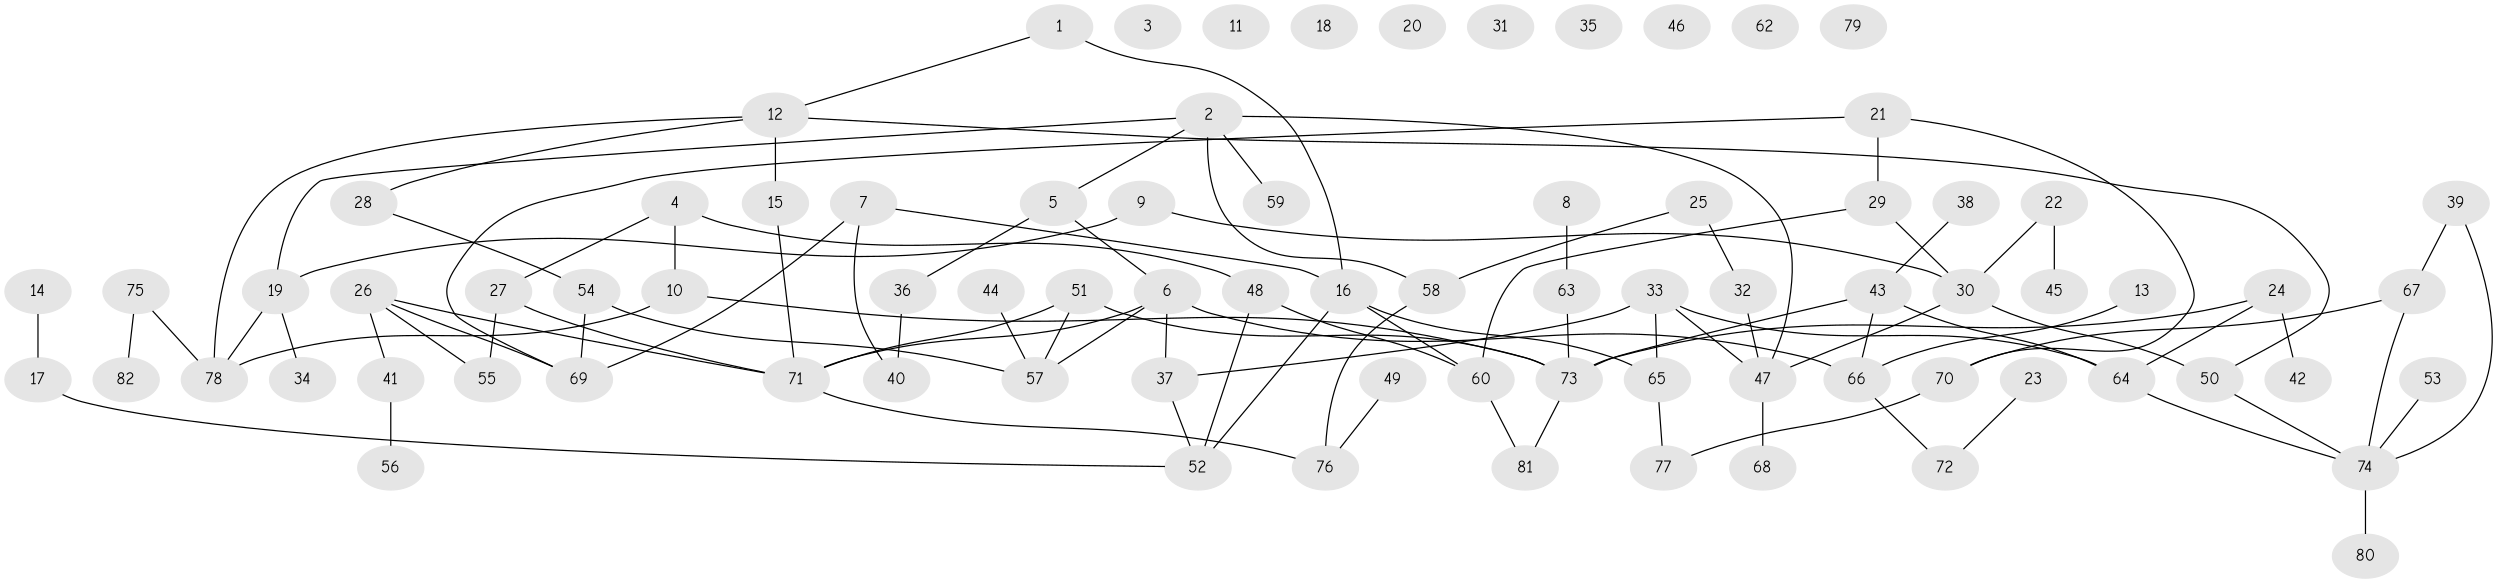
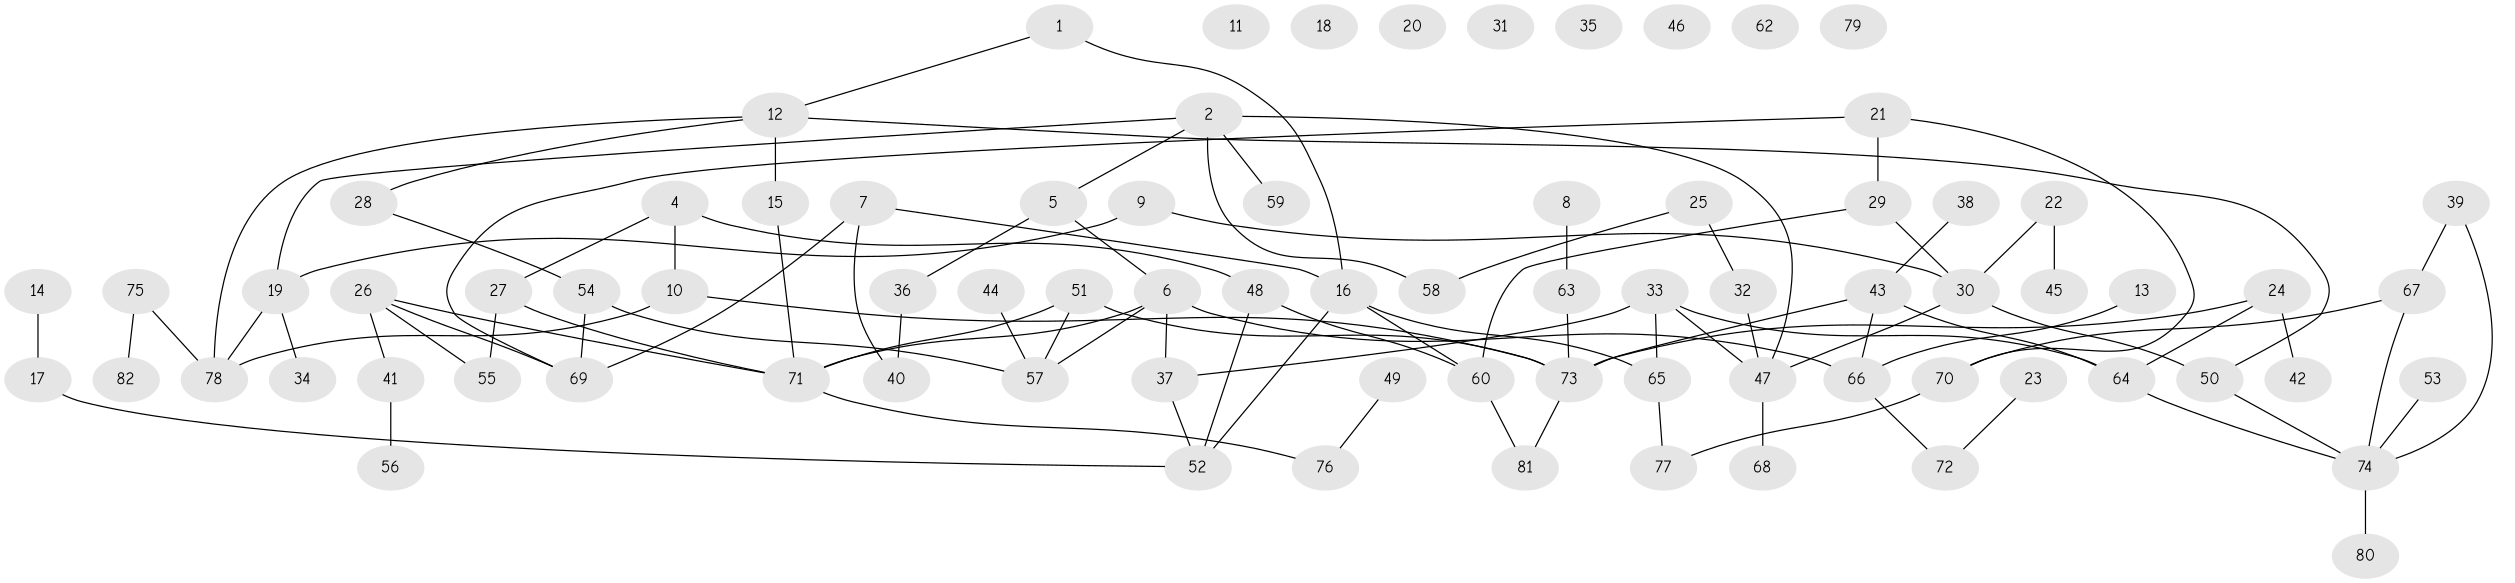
node "3": removed
edge "58" -- "76": removed
